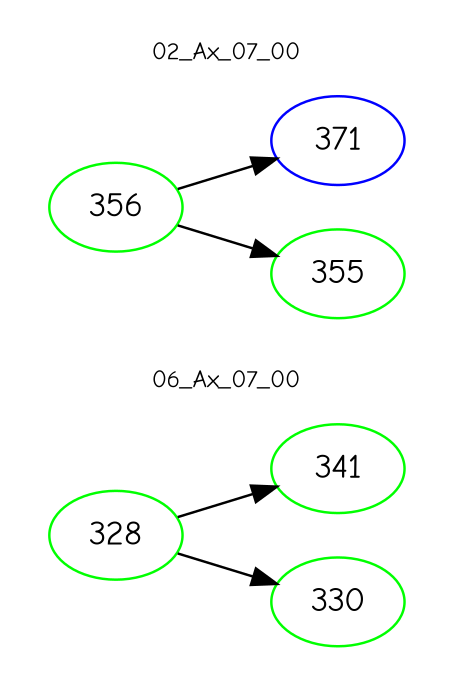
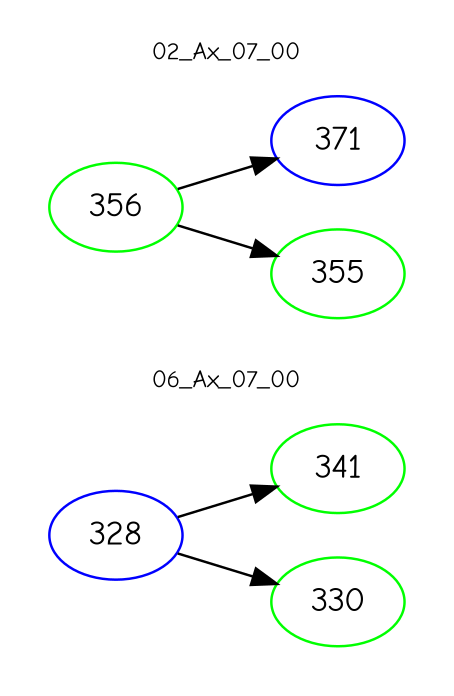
node "328": color green -> blue
